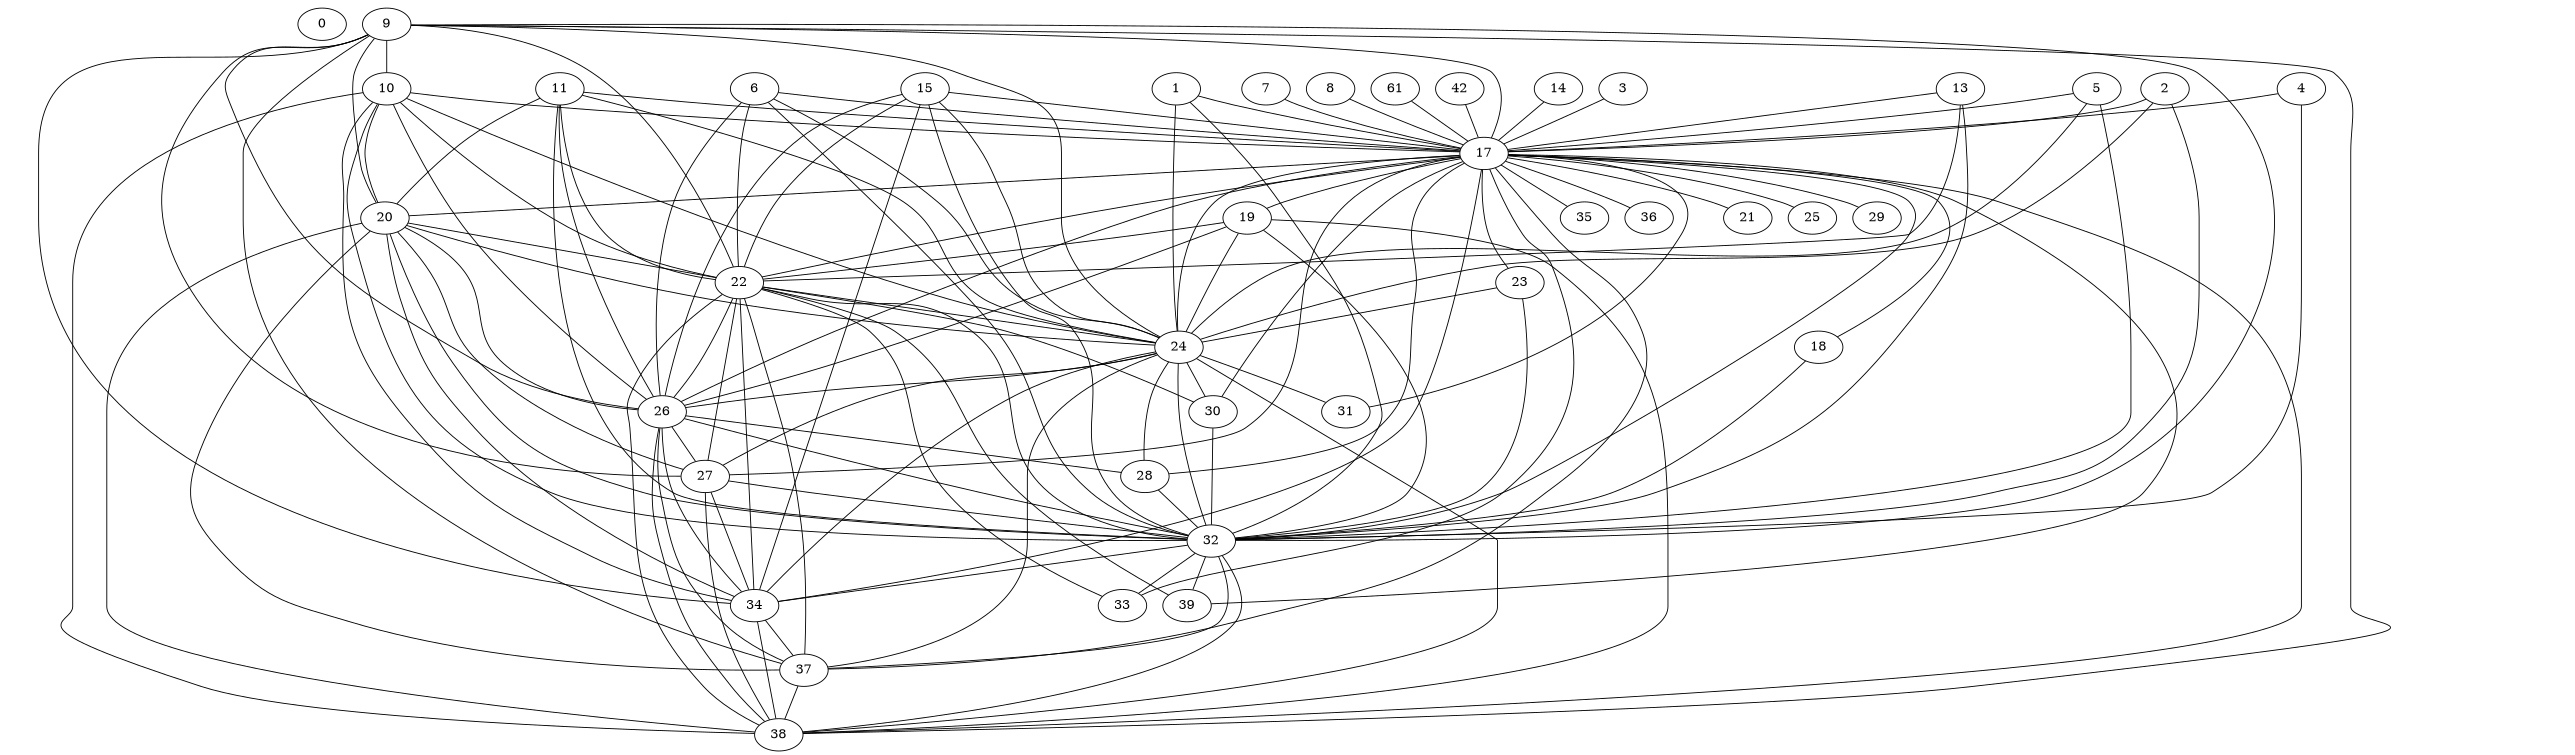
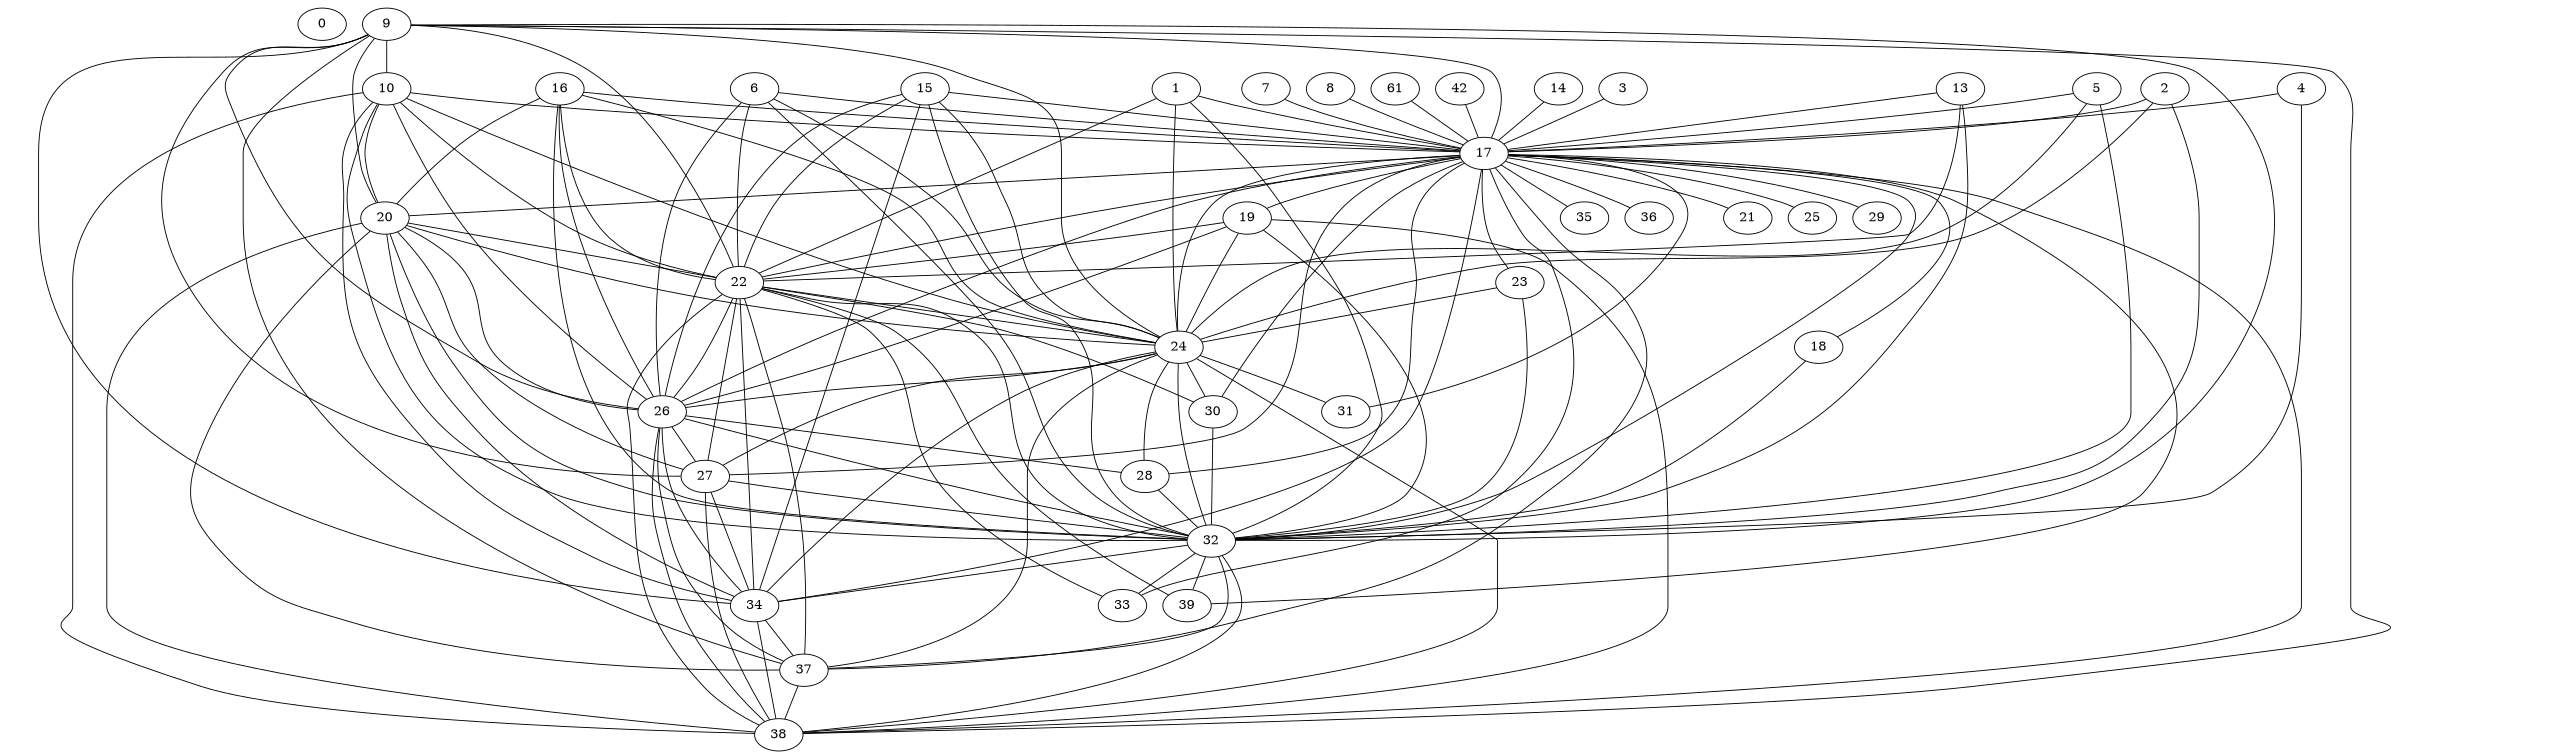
node "11": label "11" -> "16"
edge "1" -- "22": added
